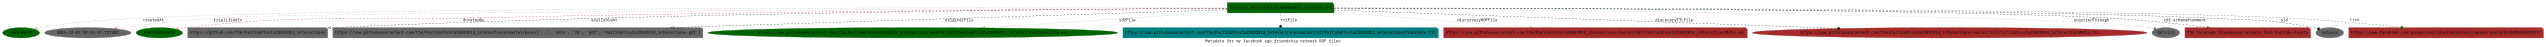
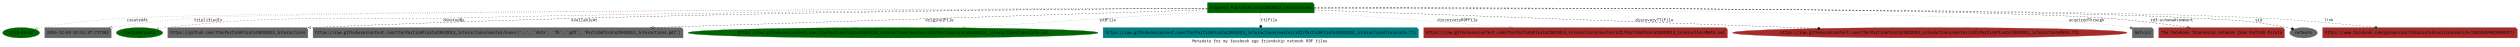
node "2015-12-03 02:51:57.717382": shape ellipse -> note
node "Netvizz": shape ellipse -> note
